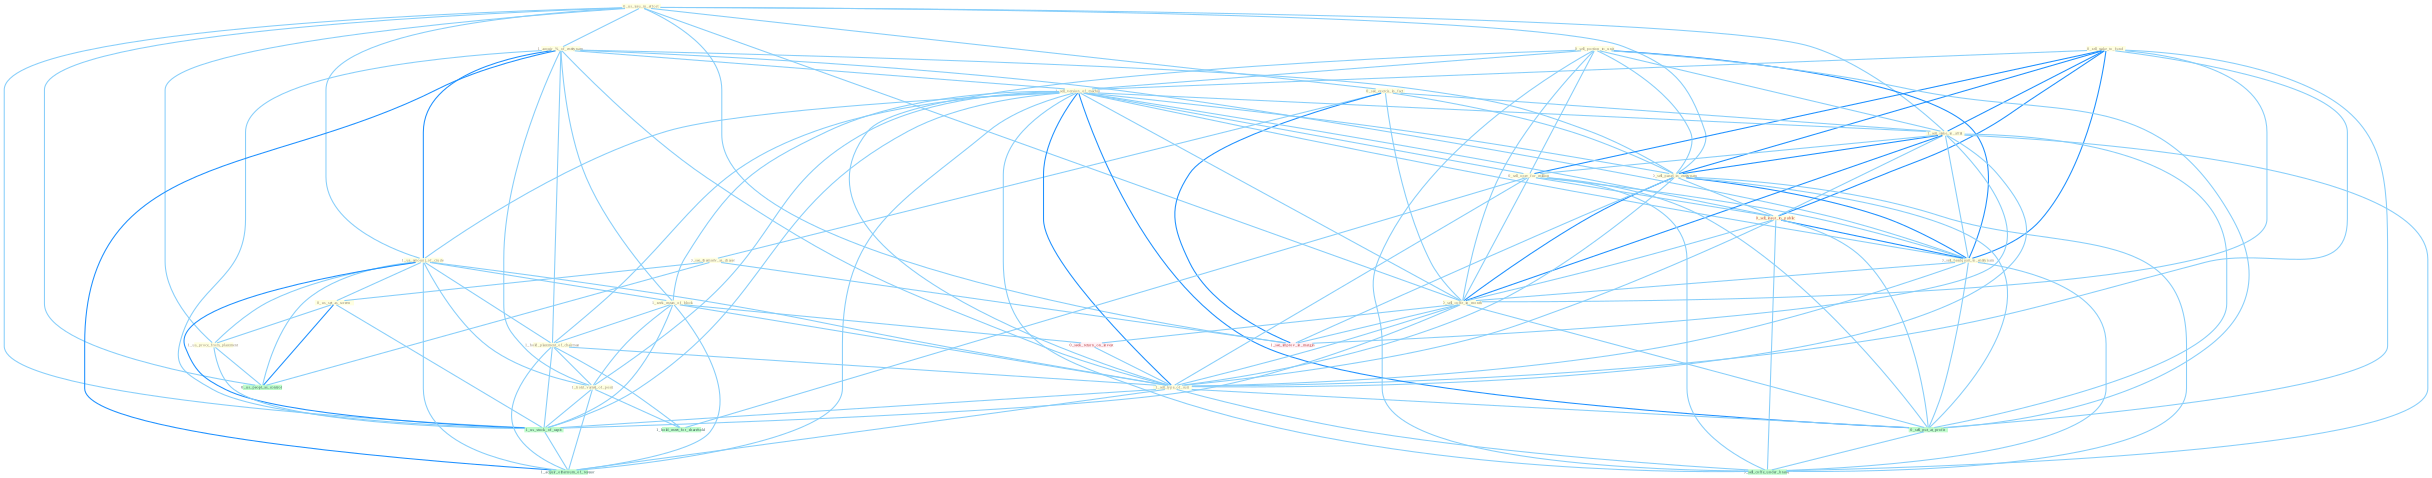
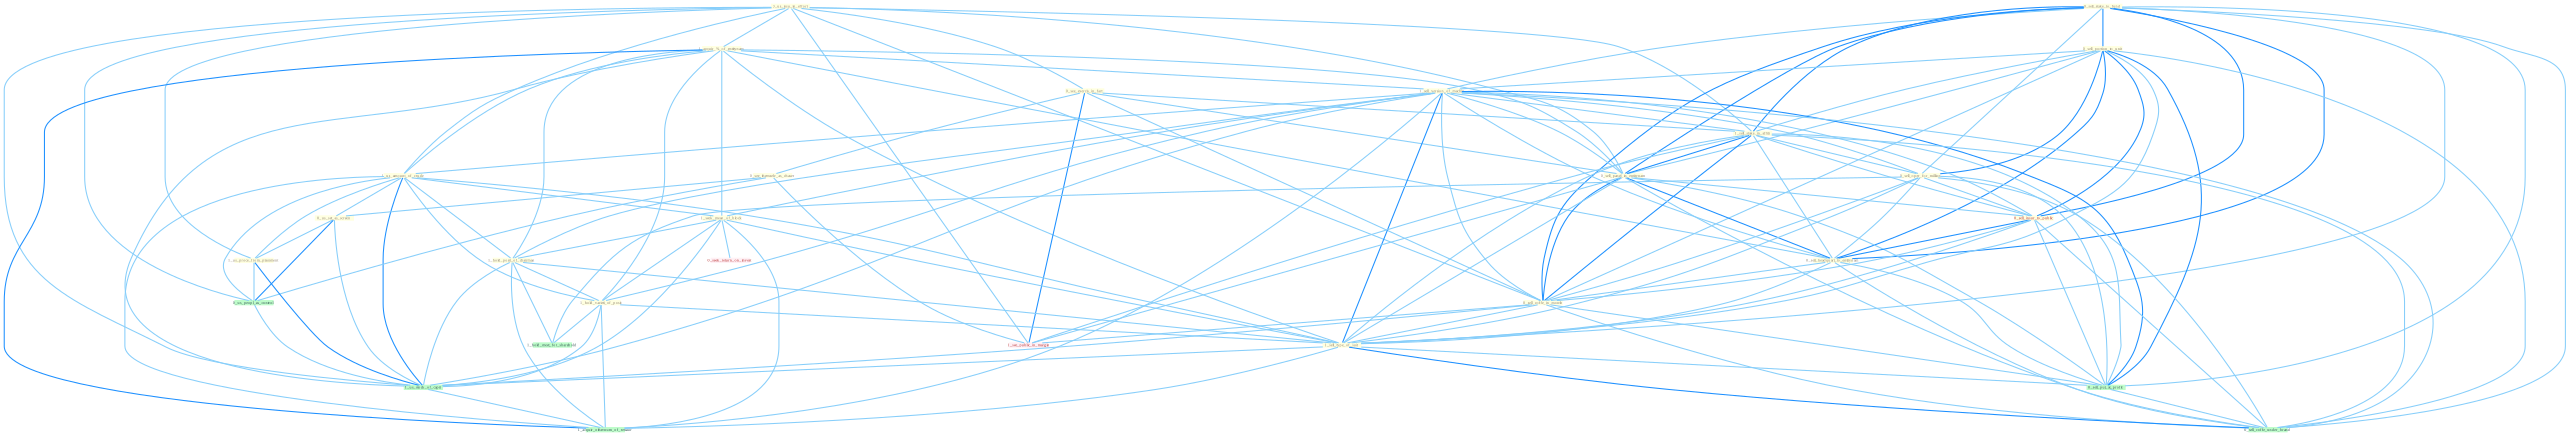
edge "0_sell_stake_to_fund" -- "0_sell_portion_to_unit": added
edge "0_sell_portion_to_unit" -- "0_sell_oper_for_million": color #87cefa -> #1e90ff
edge "0_sell_stake_to_fund" -- "0_sell_oper_for_million": color #1e90ff -> #87cefa
edge "1_acquir_%_of_entitynam" -- "1_us_amount_of_crude": color #1e90ff -> #87cefa
edge "0_sell_portion_to_unit" -- "0_sell_put_at_profit": color #87cefa -> #1e90ff
edge "0_sell_stake_to_fund" -- "0_sell_coffe_under_brand": added
edge "0_sell_portion_to_unit" -- "0_sell_insur_to_public": added
edge "0_sell_stake_to_fund" -- "0_sell_coffe_in_month": color #87cefa -> #1e90ff
edge "0_sell_coffe_in_month" -- "0_seek_return_on_invest": now "0_sell_coffe_in_month" -- "0_sell_coffe_under_brand"
node "1_hold_placement_of_chairman": label "1_hold_placement_of_chairman" -> "1_hold_posit_of_chairman"
node "1_see_improv_in_margin": label "1_see_improv_in_margin" -> "1_see_public_in_margin"
edge "0_us_peopl_as_control" -- "1_us_stock_of_capit": added
edge "0_seek_return_on_invest" -- "1_sell_type_of_suit": now "1_hold_varieti_of_posit" -- "1_sell_type_of_suit"
edge "1_us_proce_from_placement" -- "1_us_stock_of_capit": color #87cefa -> #1e90ff
edge "1_sell_type_of_suit" -- "0_sell_coffe_under_brand": color #87cefa -> #1e90ff
